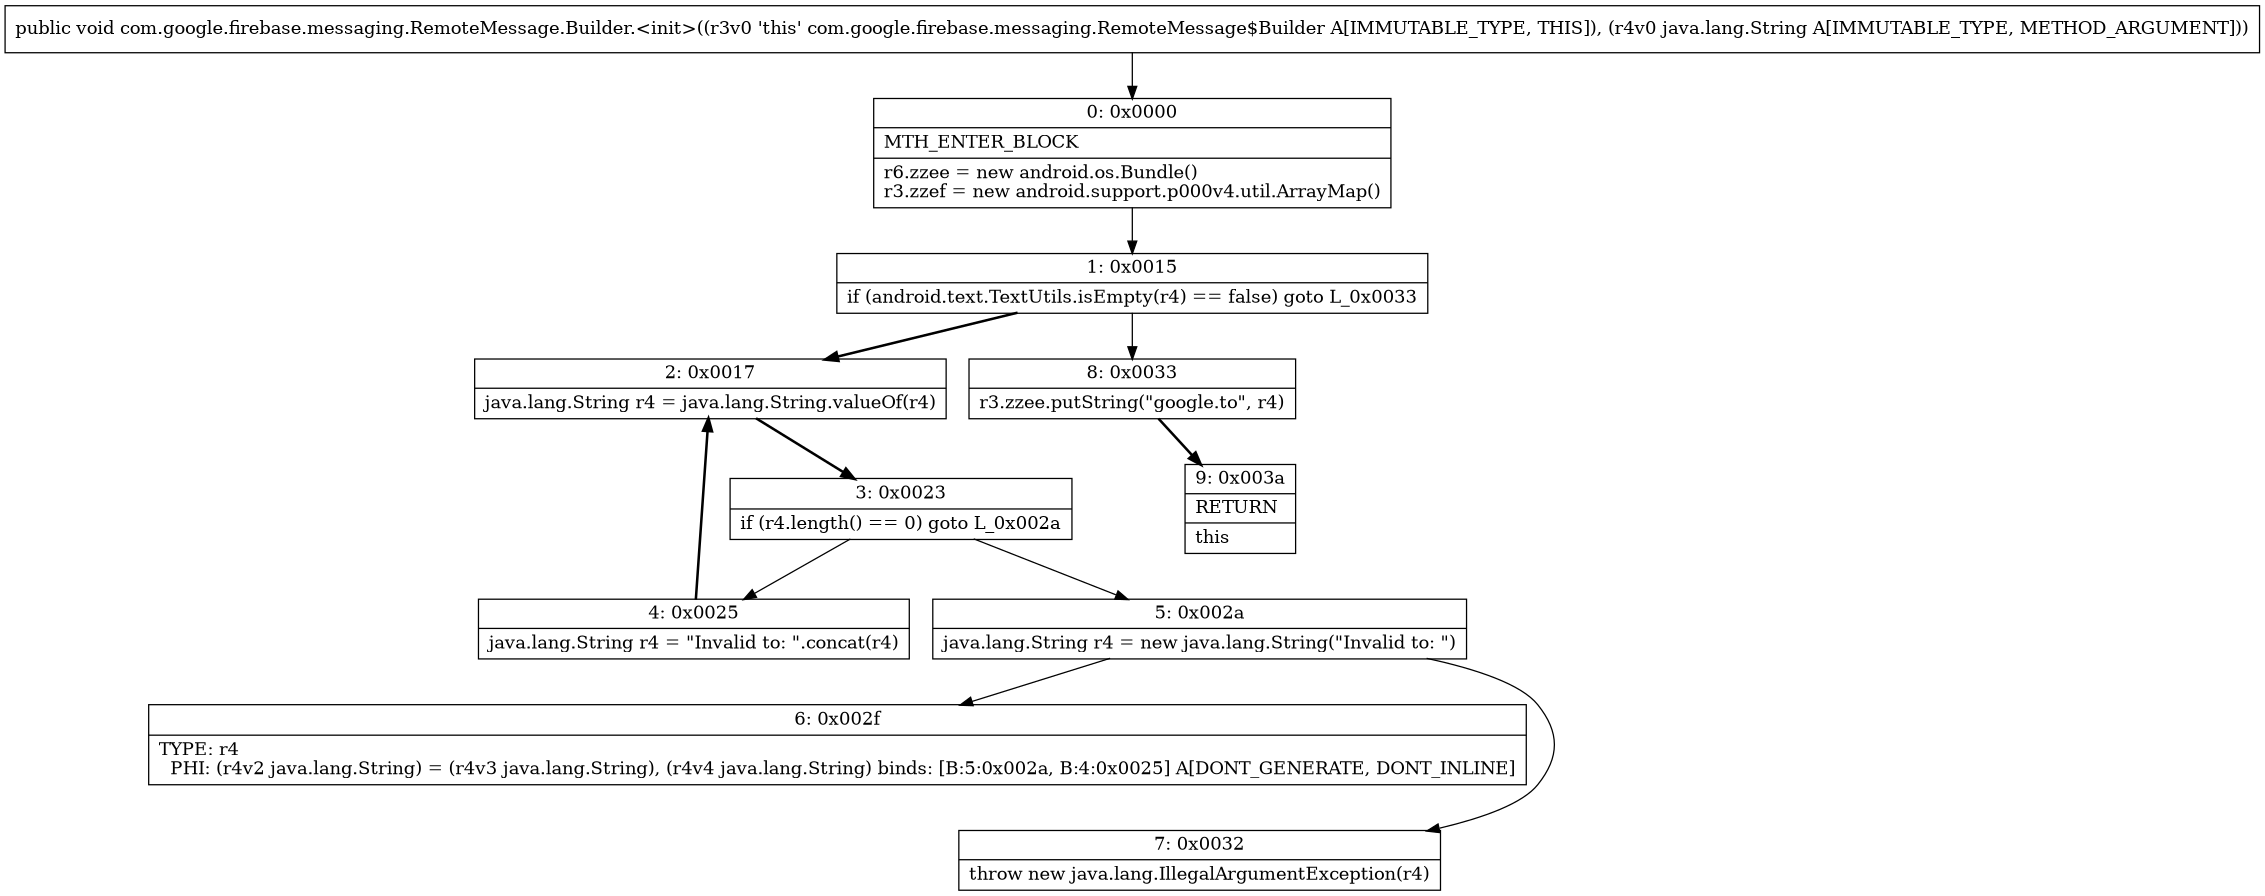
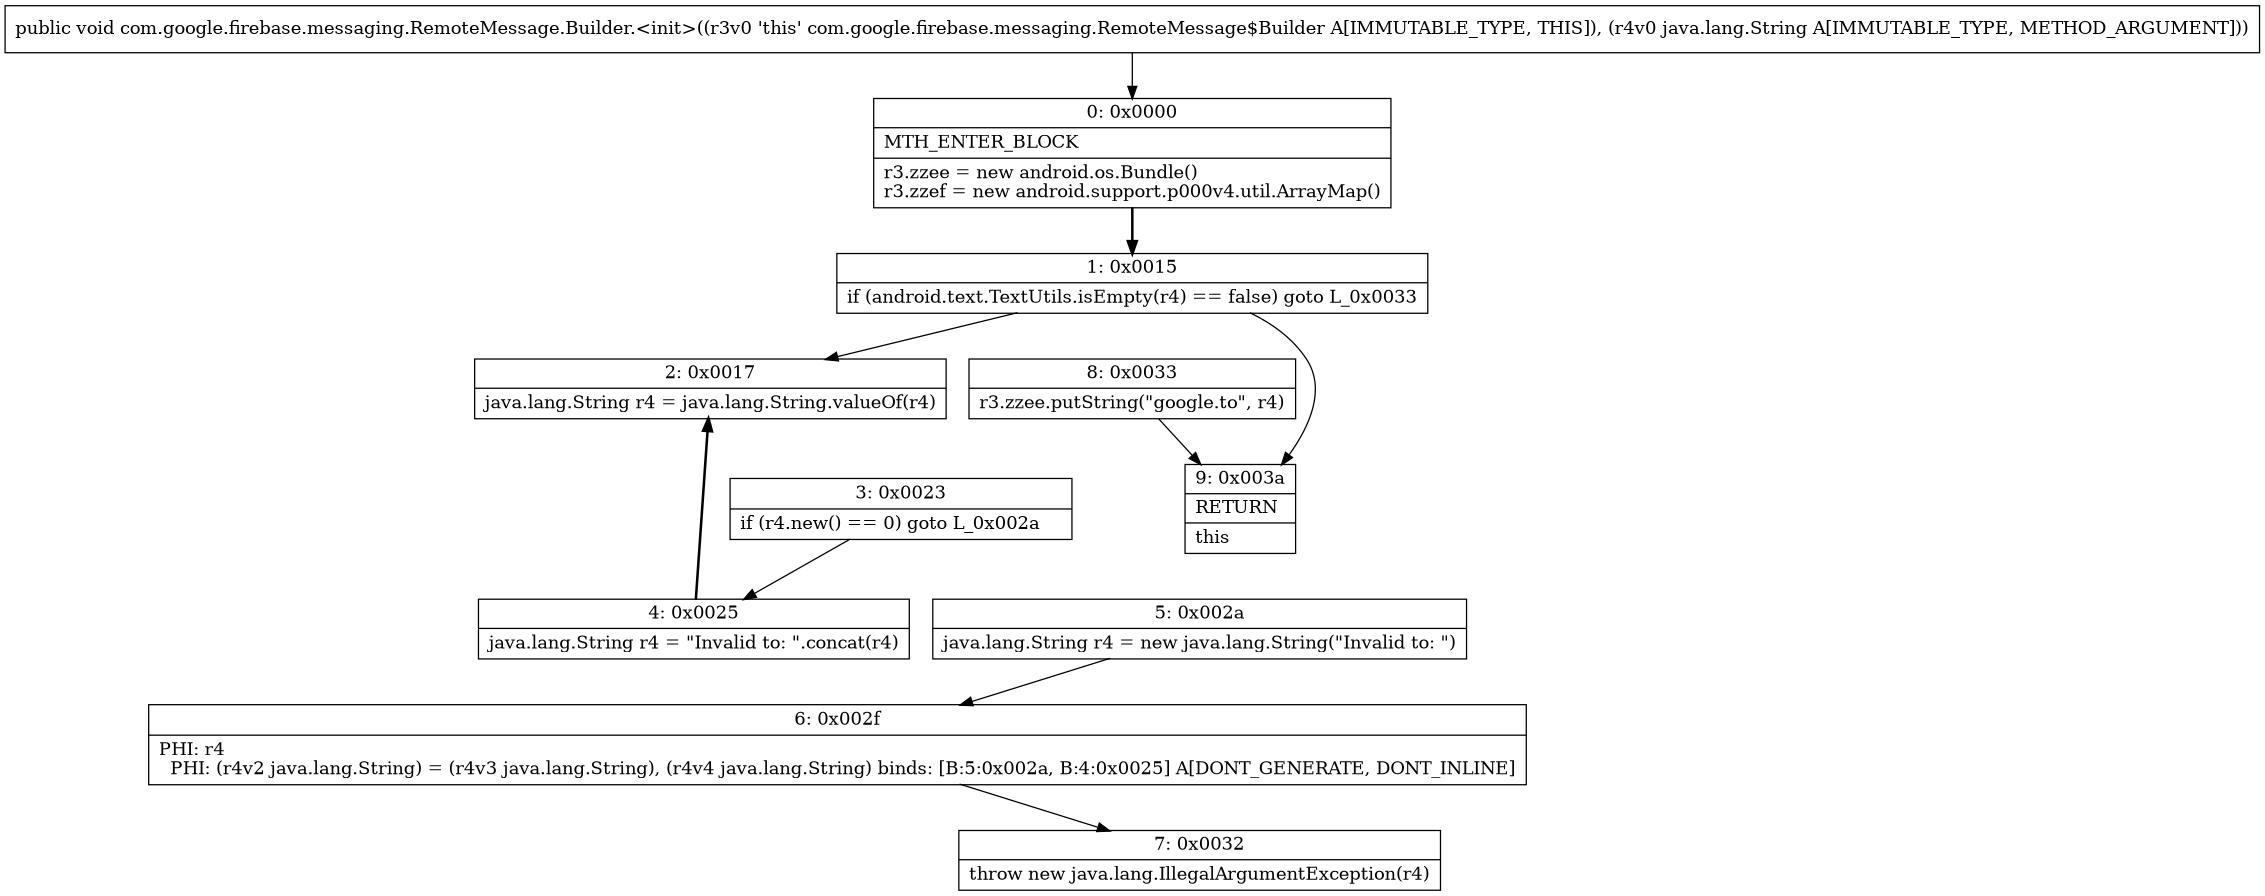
node "0: 0x0000": text "r6.zzee = new android.os.Bundle()" -> "r3.zzee = new android.os.Bundle()"
edge "0: 0x0000" -> "1: 0x0015": style solid -> bold
edge "1: 0x0015" -> "8: 0x0033": now "1: 0x0015" -> "9: 0x003a"
edge "1: 0x0015" -> "2: 0x0017": style bold -> solid
edge "8: 0x0033" -> "9: 0x003a": style bold -> solid
edge "2: 0x0017" -> "3: 0x0023": removed
node "3: 0x0023": text "if (r4.length() == 0) goto L_0x002a" -> "if (r4.new() == 0) goto L_0x002a"
edge "3: 0x0023" -> "5: 0x002a": removed
edge "5: 0x002a" -> "7: 0x0032": now "6: 0x002f" -> "7: 0x0032"
node "6: 0x002f": text "TYPE: r4" -> "PHI: r4"
